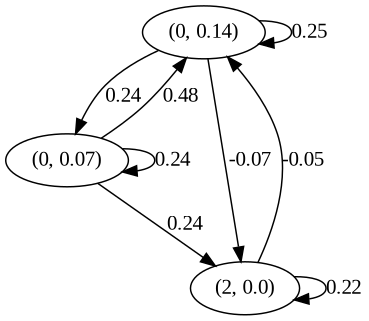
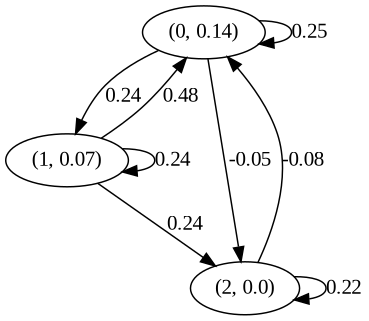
node "(0, 0.07)": label "(0, 0.07)" -> "(1, 0.07)"
edge "(0, 0.14)" -> "(2, 0.0)": label "-0.07" -> "-0.05"
edge "(2, 0.0)" -> "(0, 0.14)": label "-0.05" -> "-0.08"
